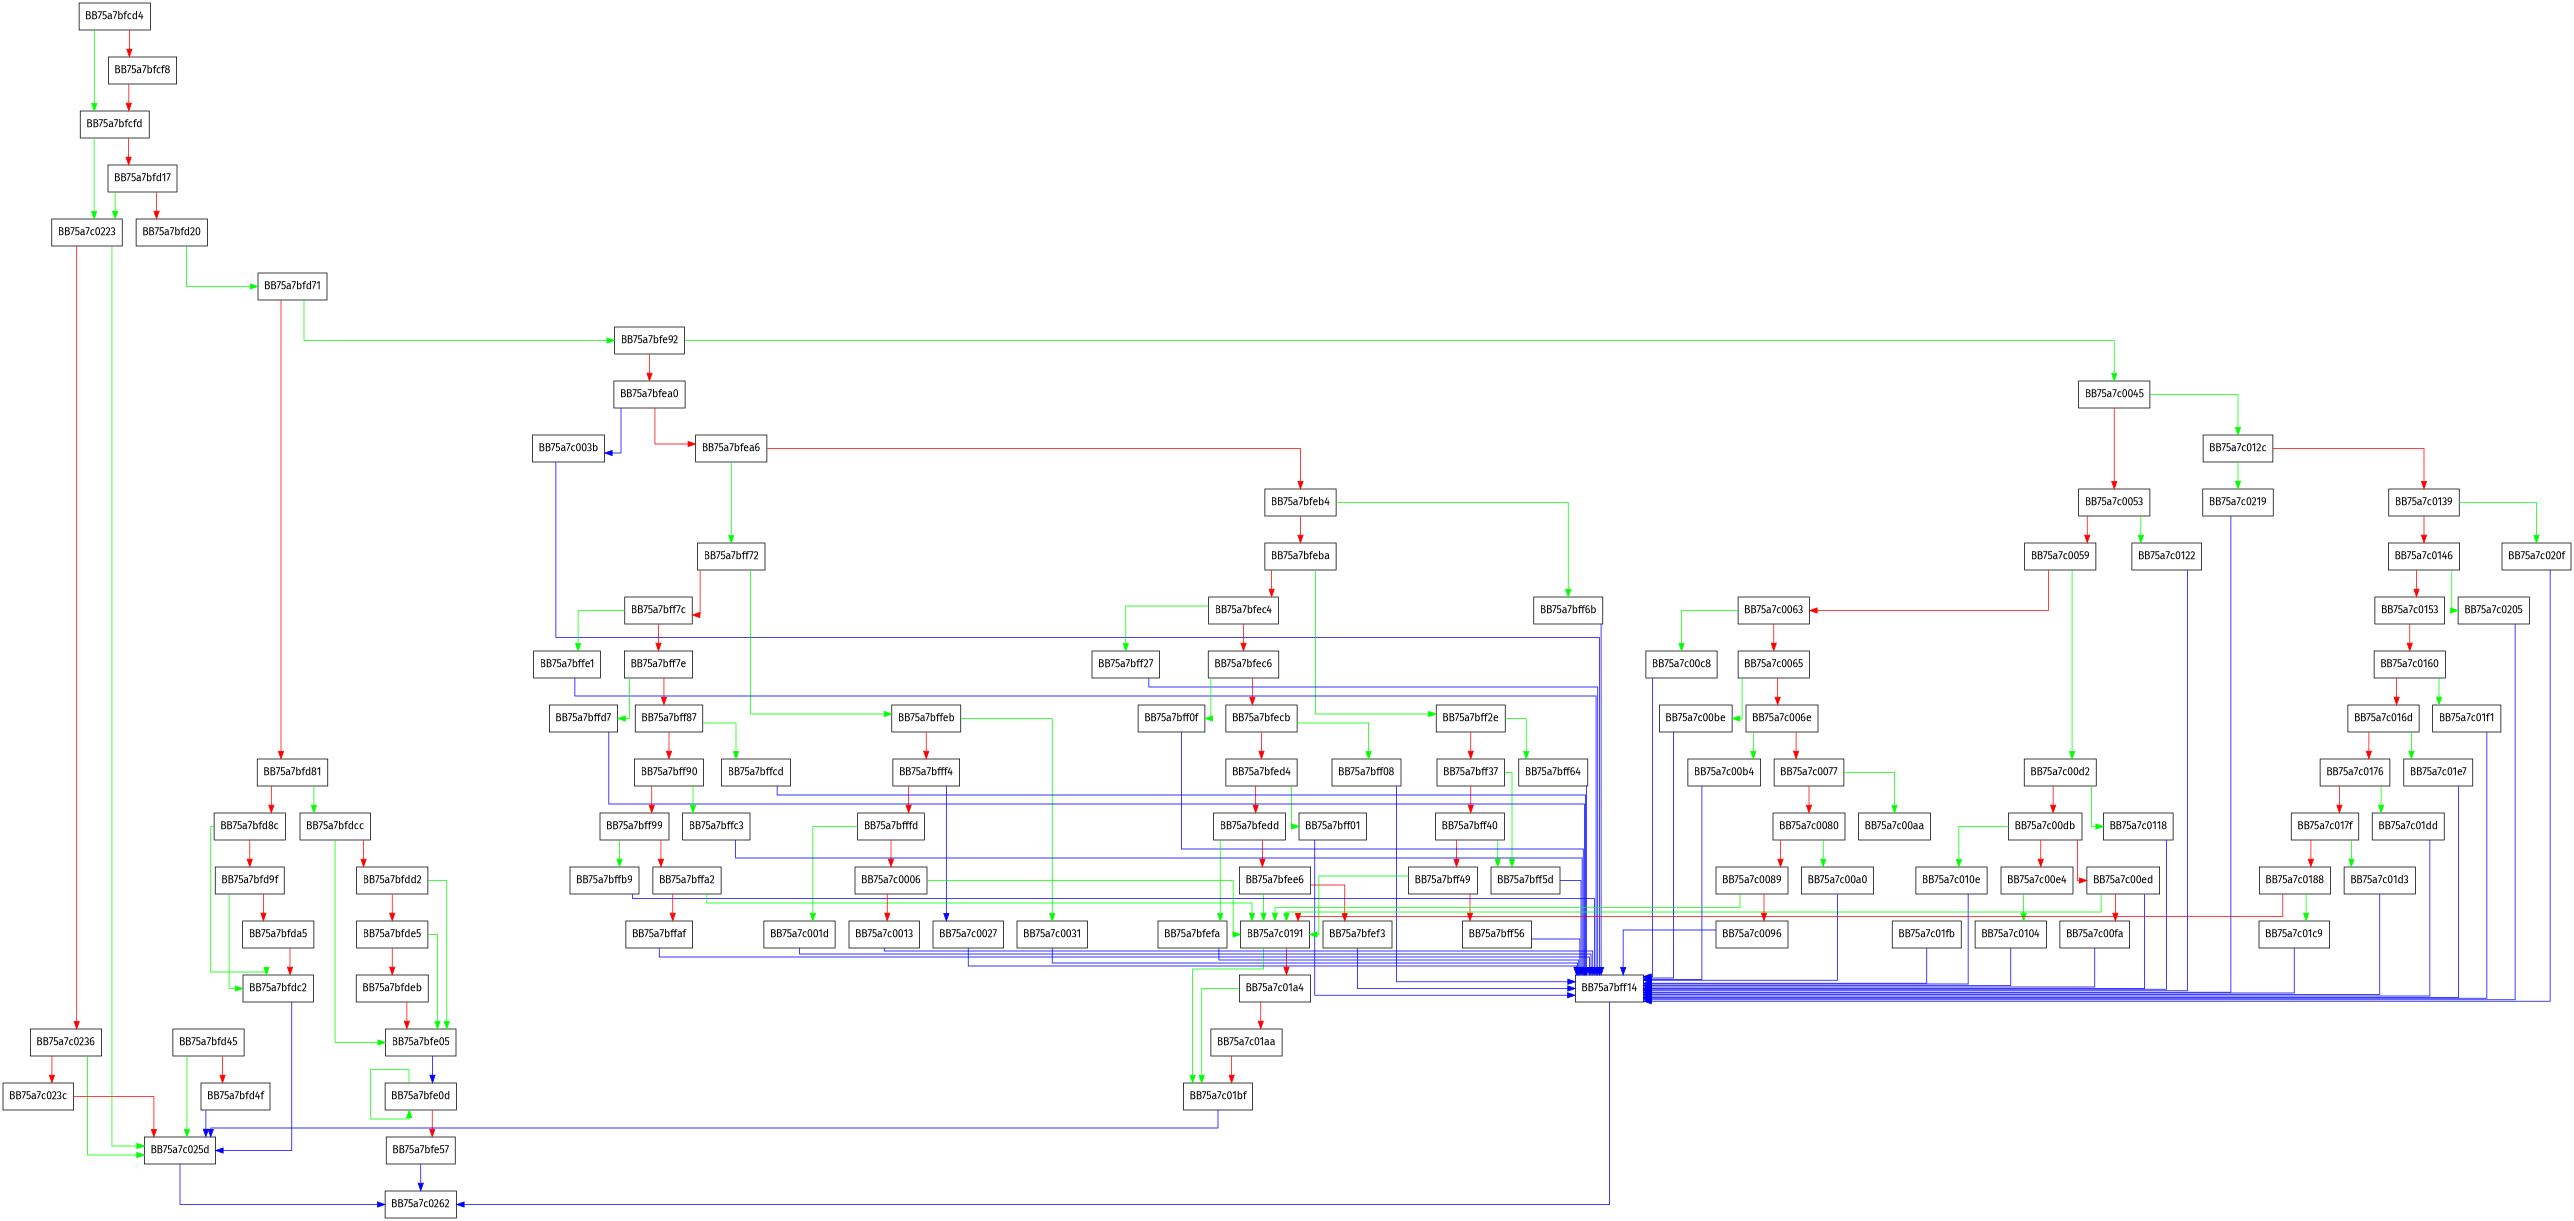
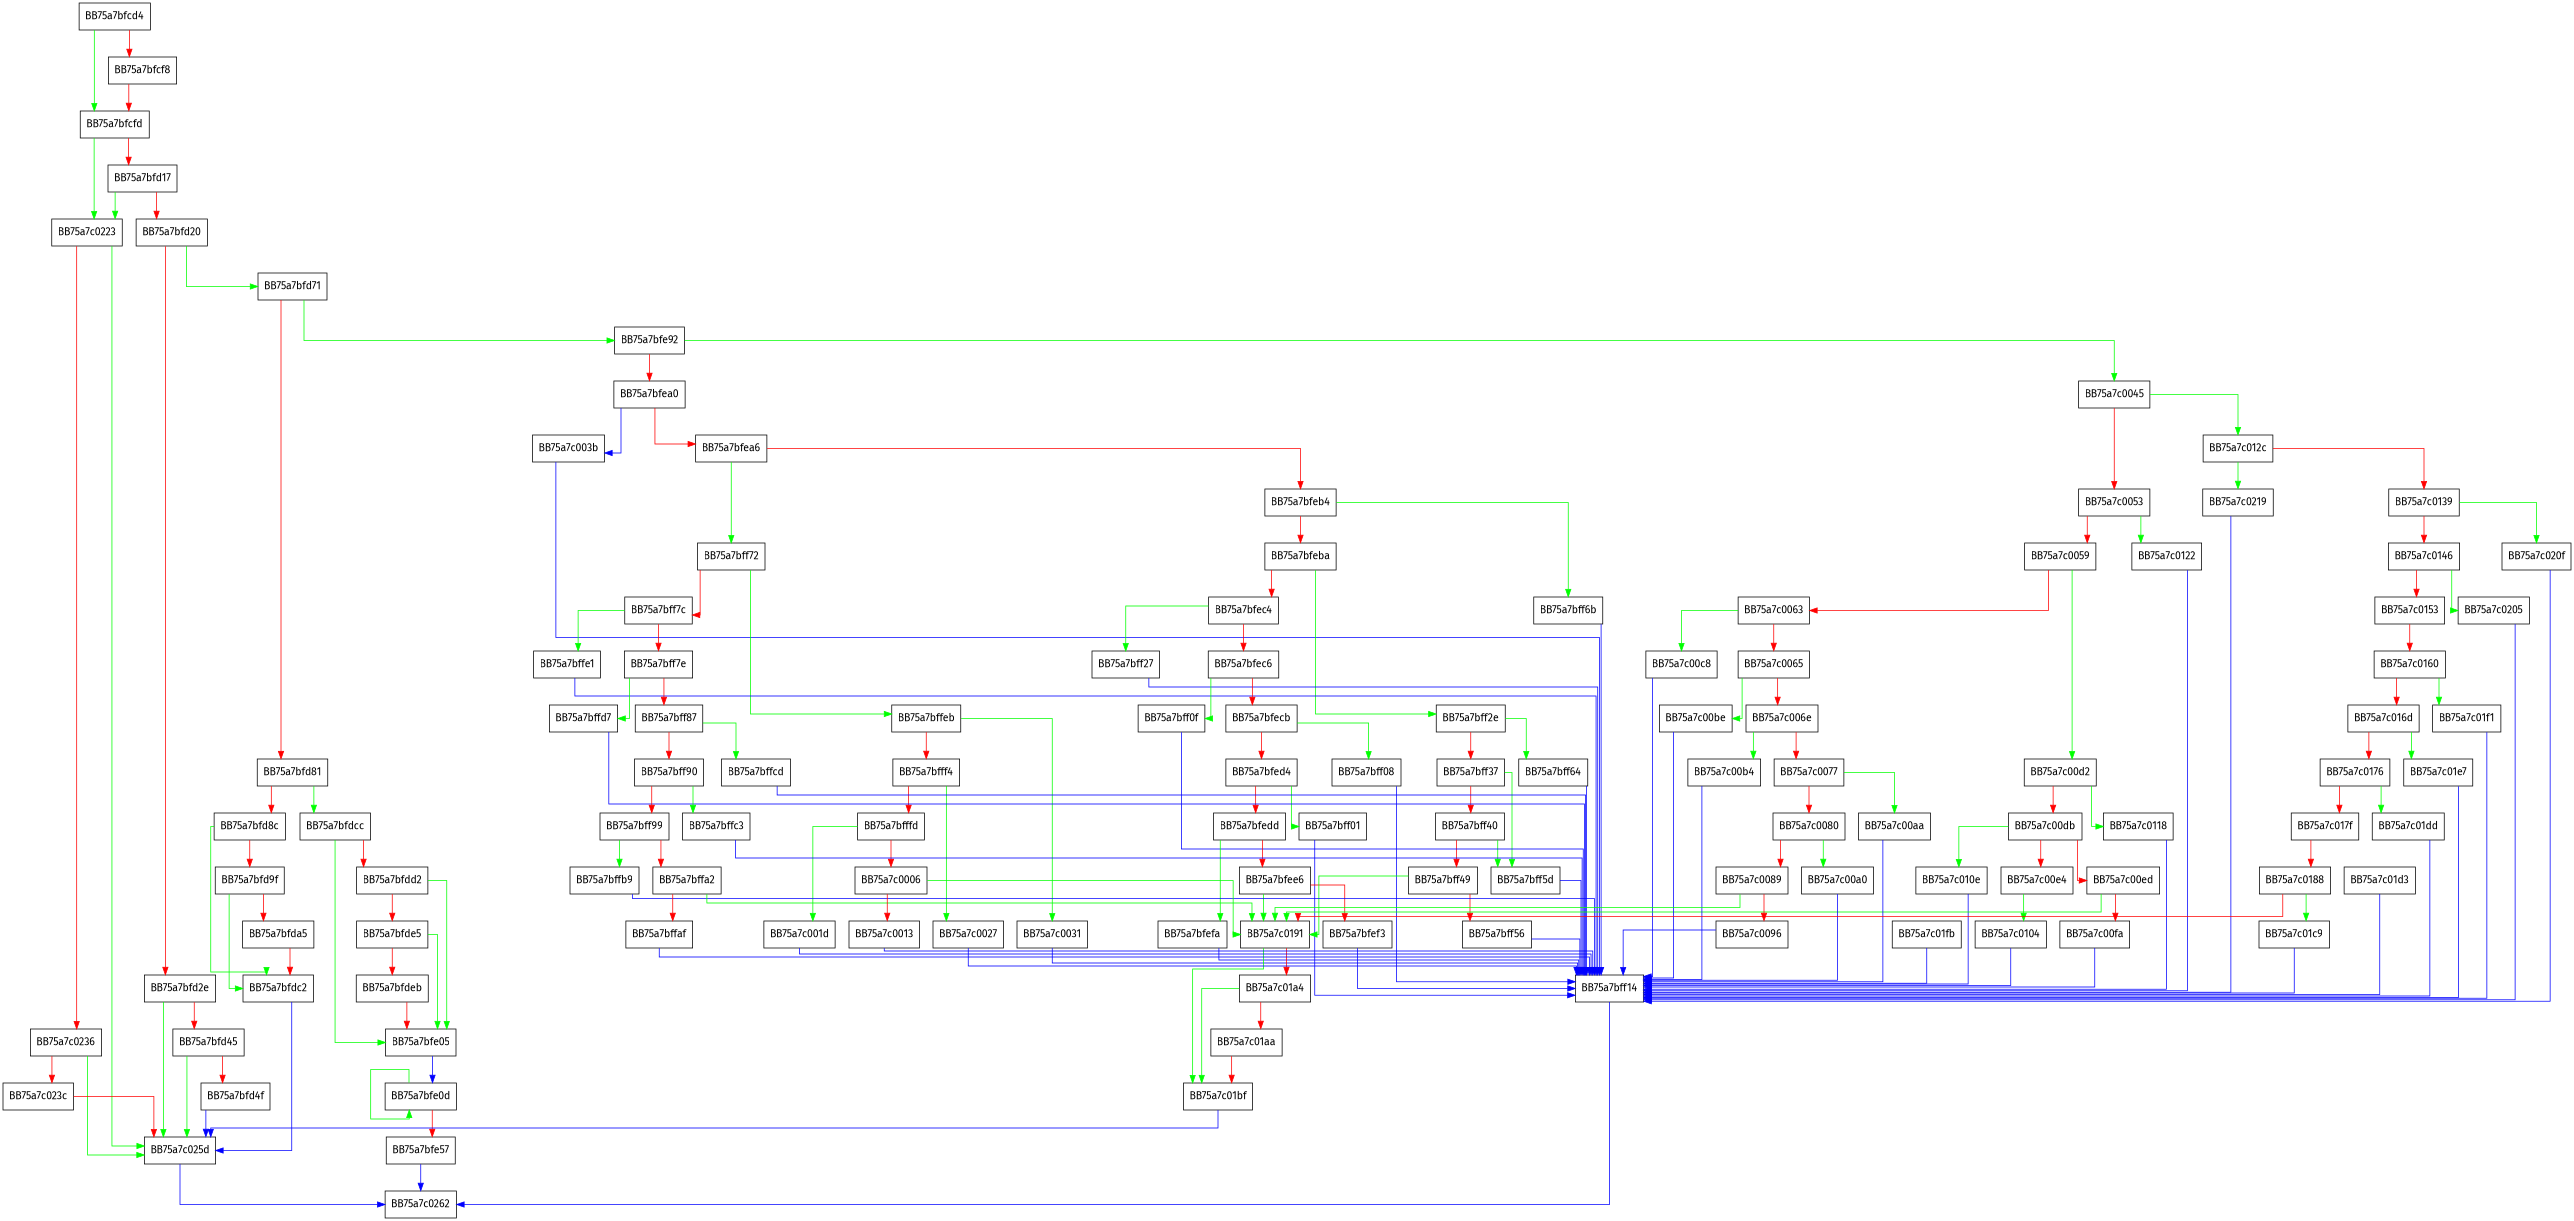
edge "BB75a7bfff4" -> "BB75a7c0027": color blue -> green
edge "BB75a7c017f" -> "BB75a7c01d3": removed
node "BB75a7bfd2e": added
edge "BB75a7c00ed" -> "BB75a7bff14": now "BB75a7c00aa" -> "BB75a7bff14"
